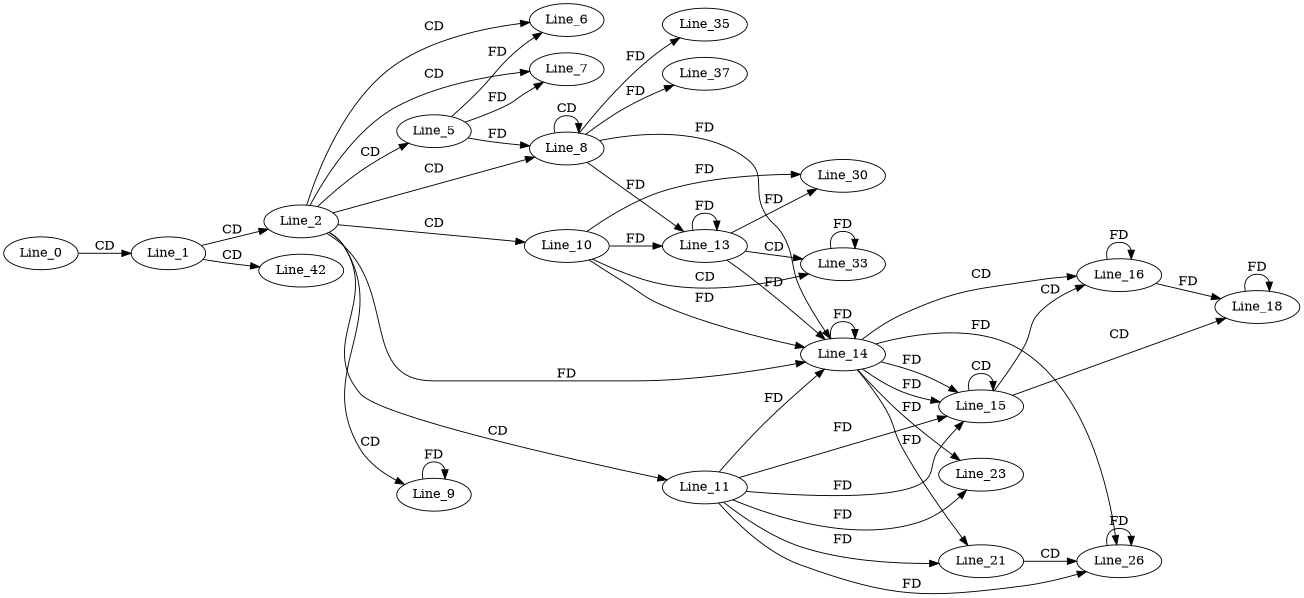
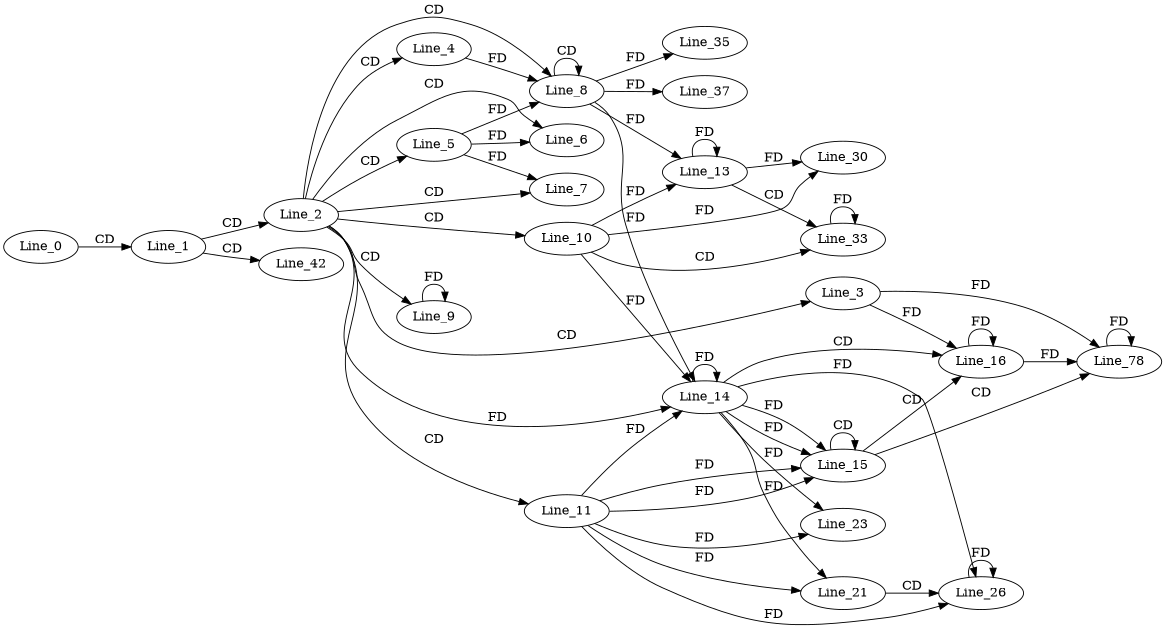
node "Line_4": added
node "Line_3": added
edge "Line_13" -> "Line_14": removed, label "FD"
node "Line_18": label "Line_18" -> "Line_78"
